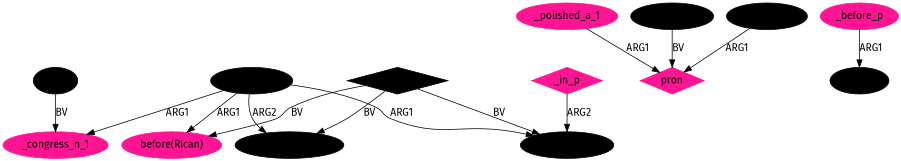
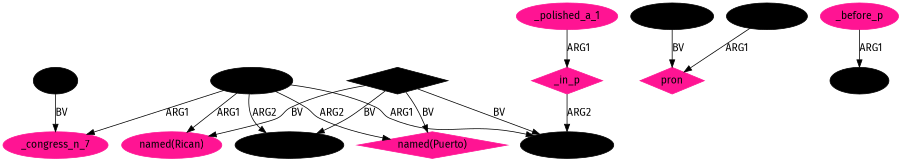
edge "_polished_a_1" -> "pron": now "_polished_a_1" -> "_in_p"
node "_congress_n_1": label "_congress_n_1" -> "_congress_n_7"
node "before(Rican)": label "before(Rican)" -> "named(Rican)"
node "named(Puerto)": added
